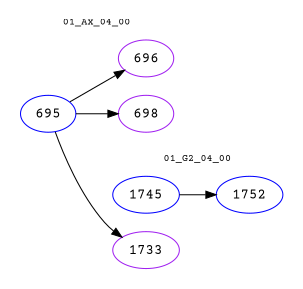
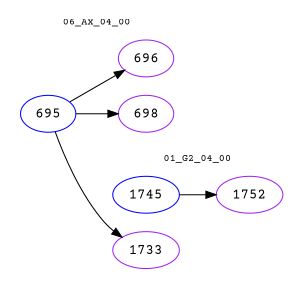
cluster "01_Ax_04_00": label "01_Ax_04_00" -> "06_Ax_04_00"
node "1752": color blue -> purple
